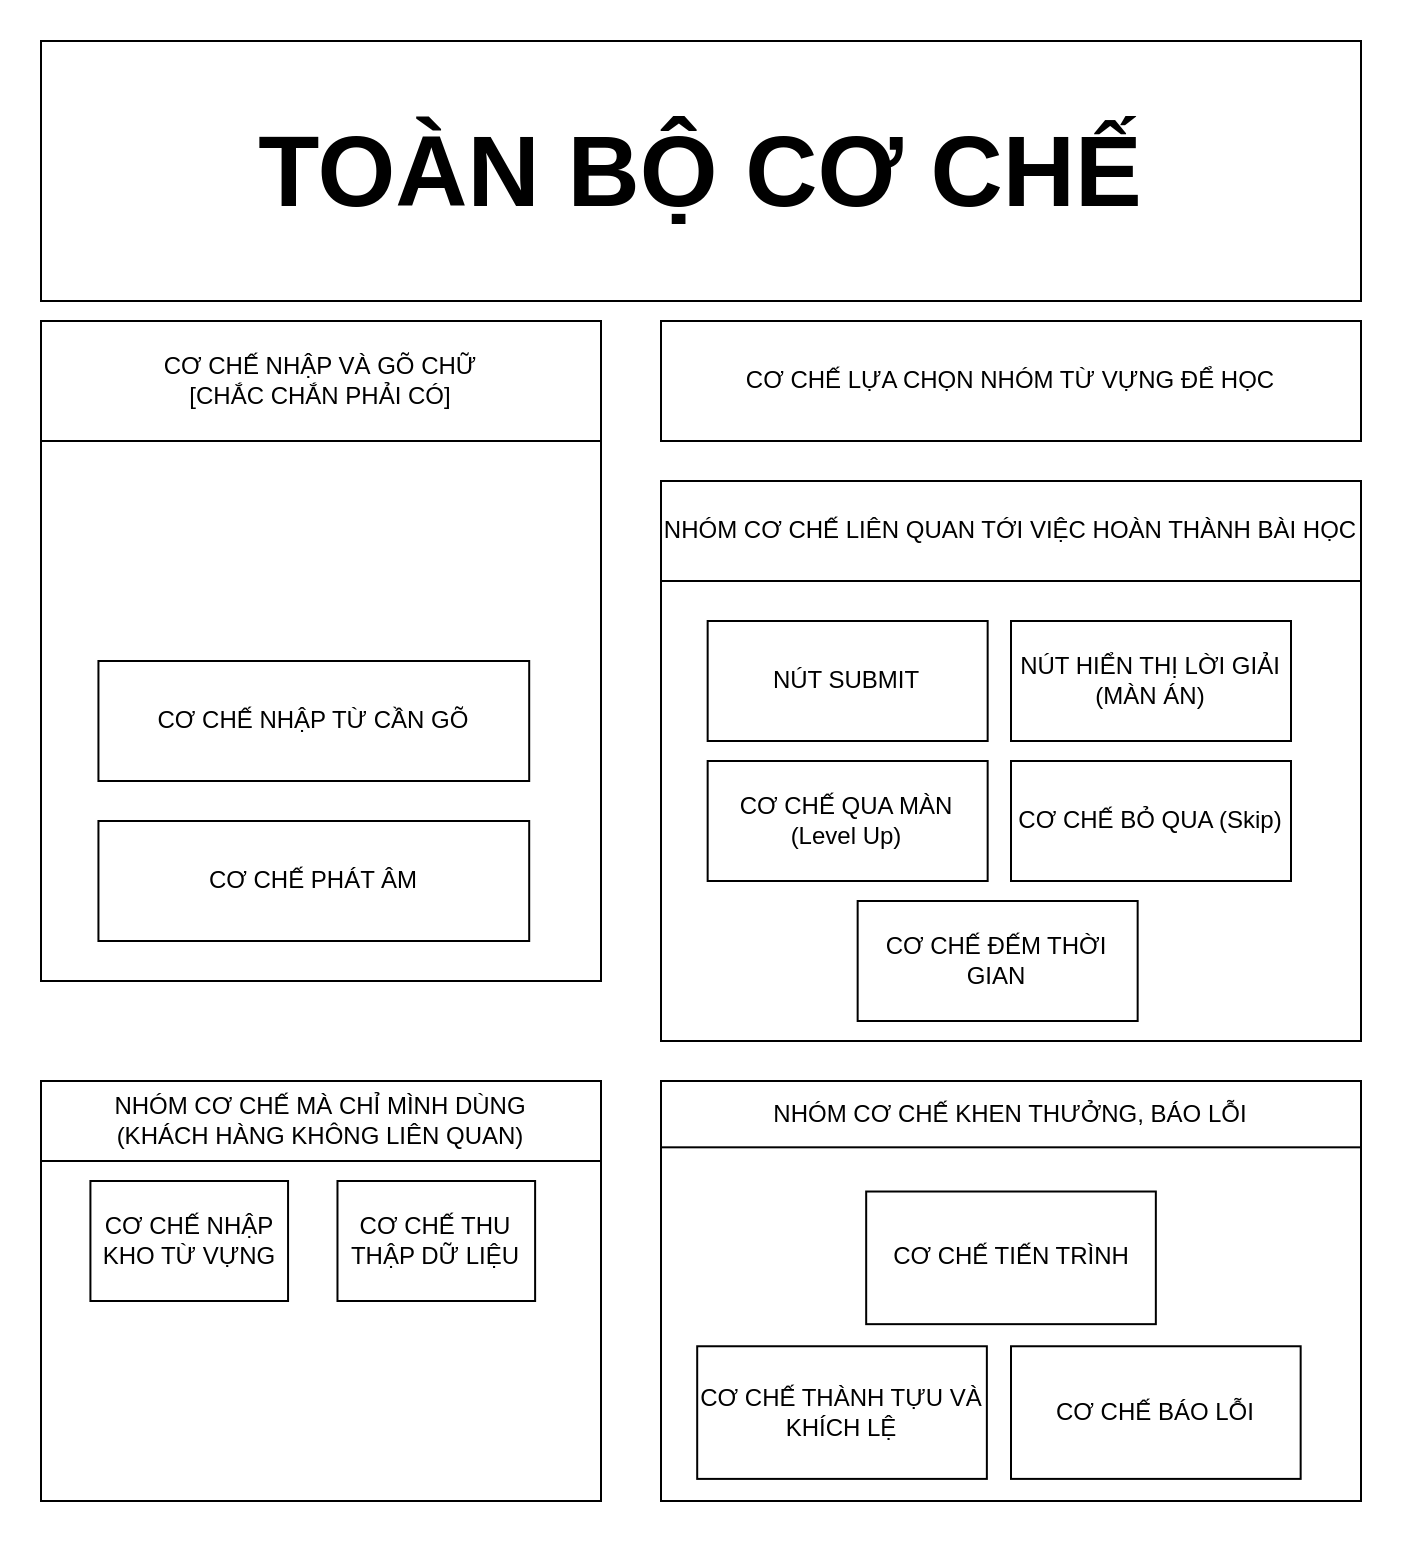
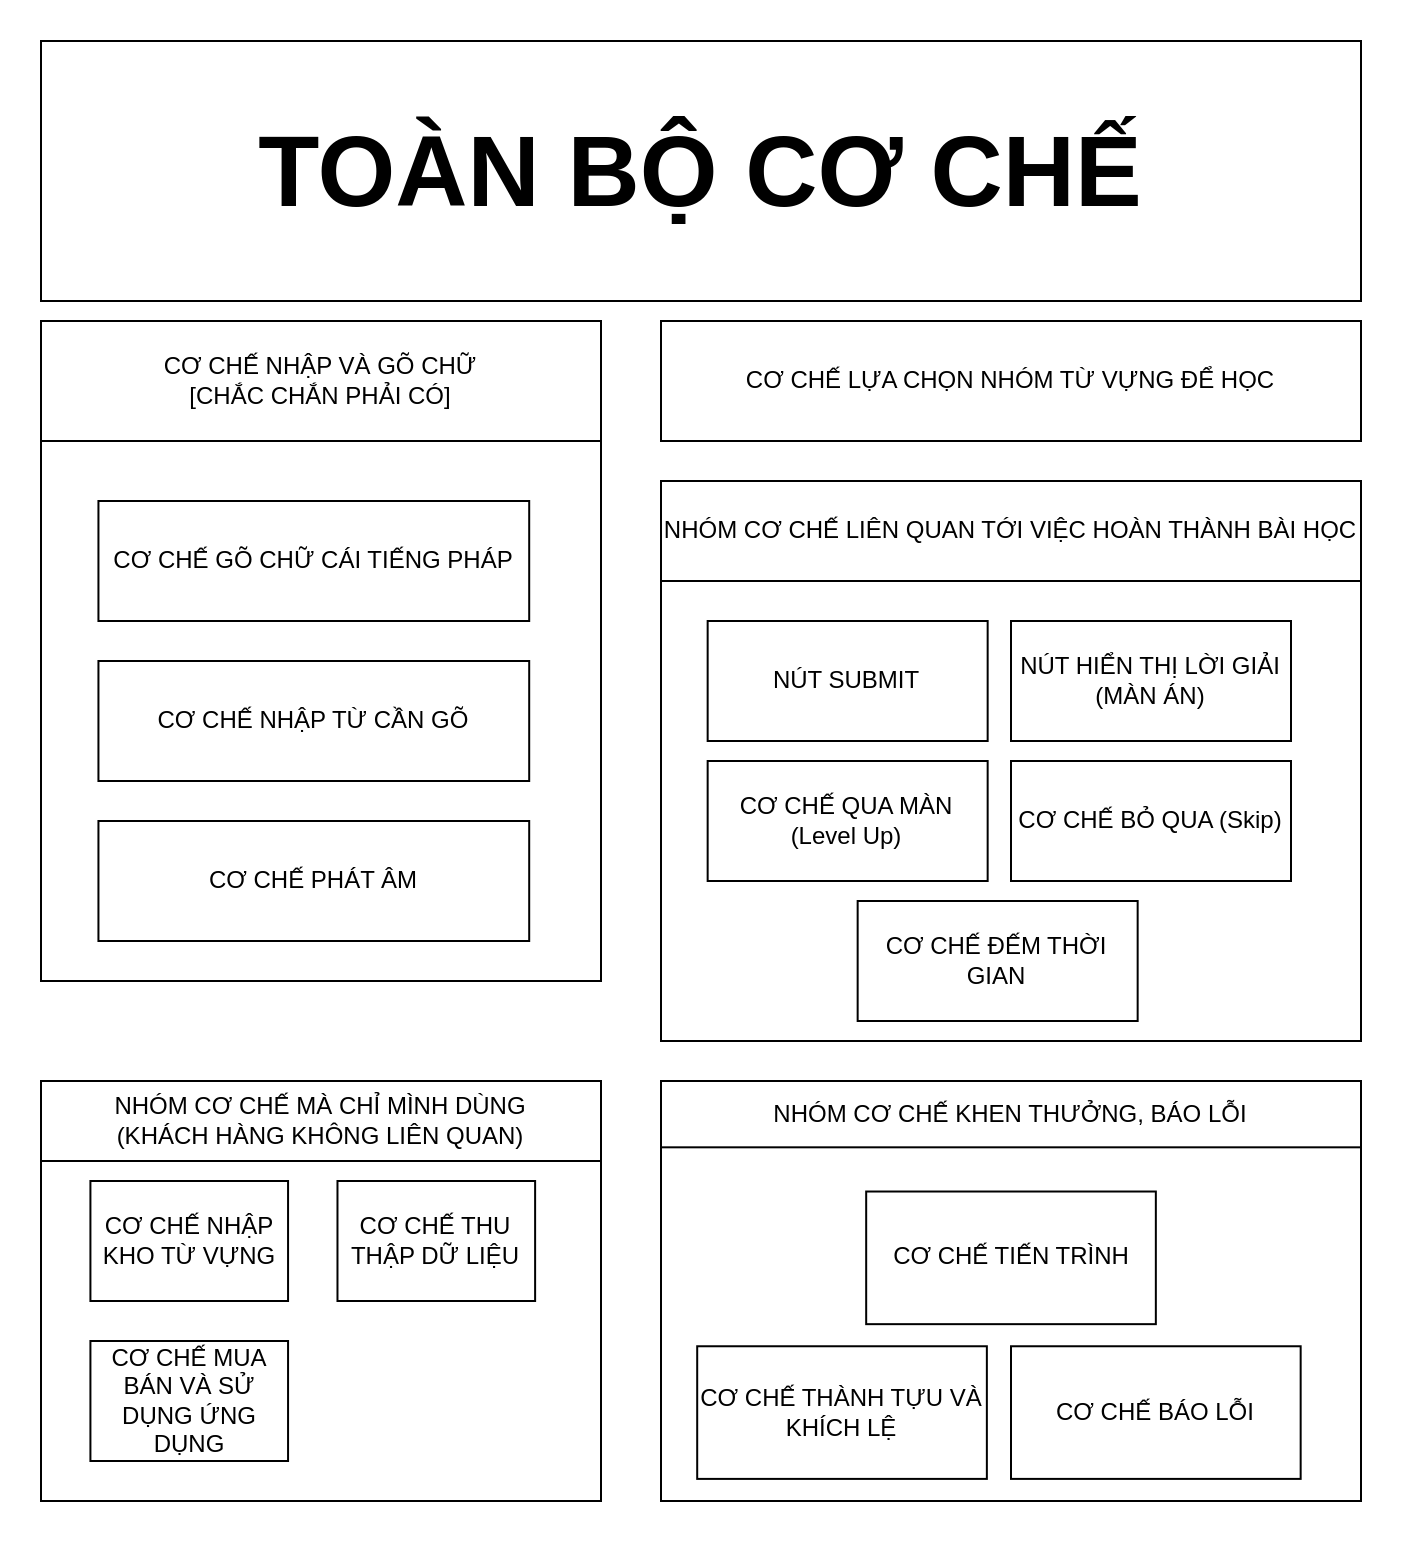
node "CƠ CHẾ GÕ CHỮ CÁI TIẾNG PHÁP": added
node "CƠ CHẾ MUA BÁN VÀ SỬ DỤNG ỨNG DỤNG": added
